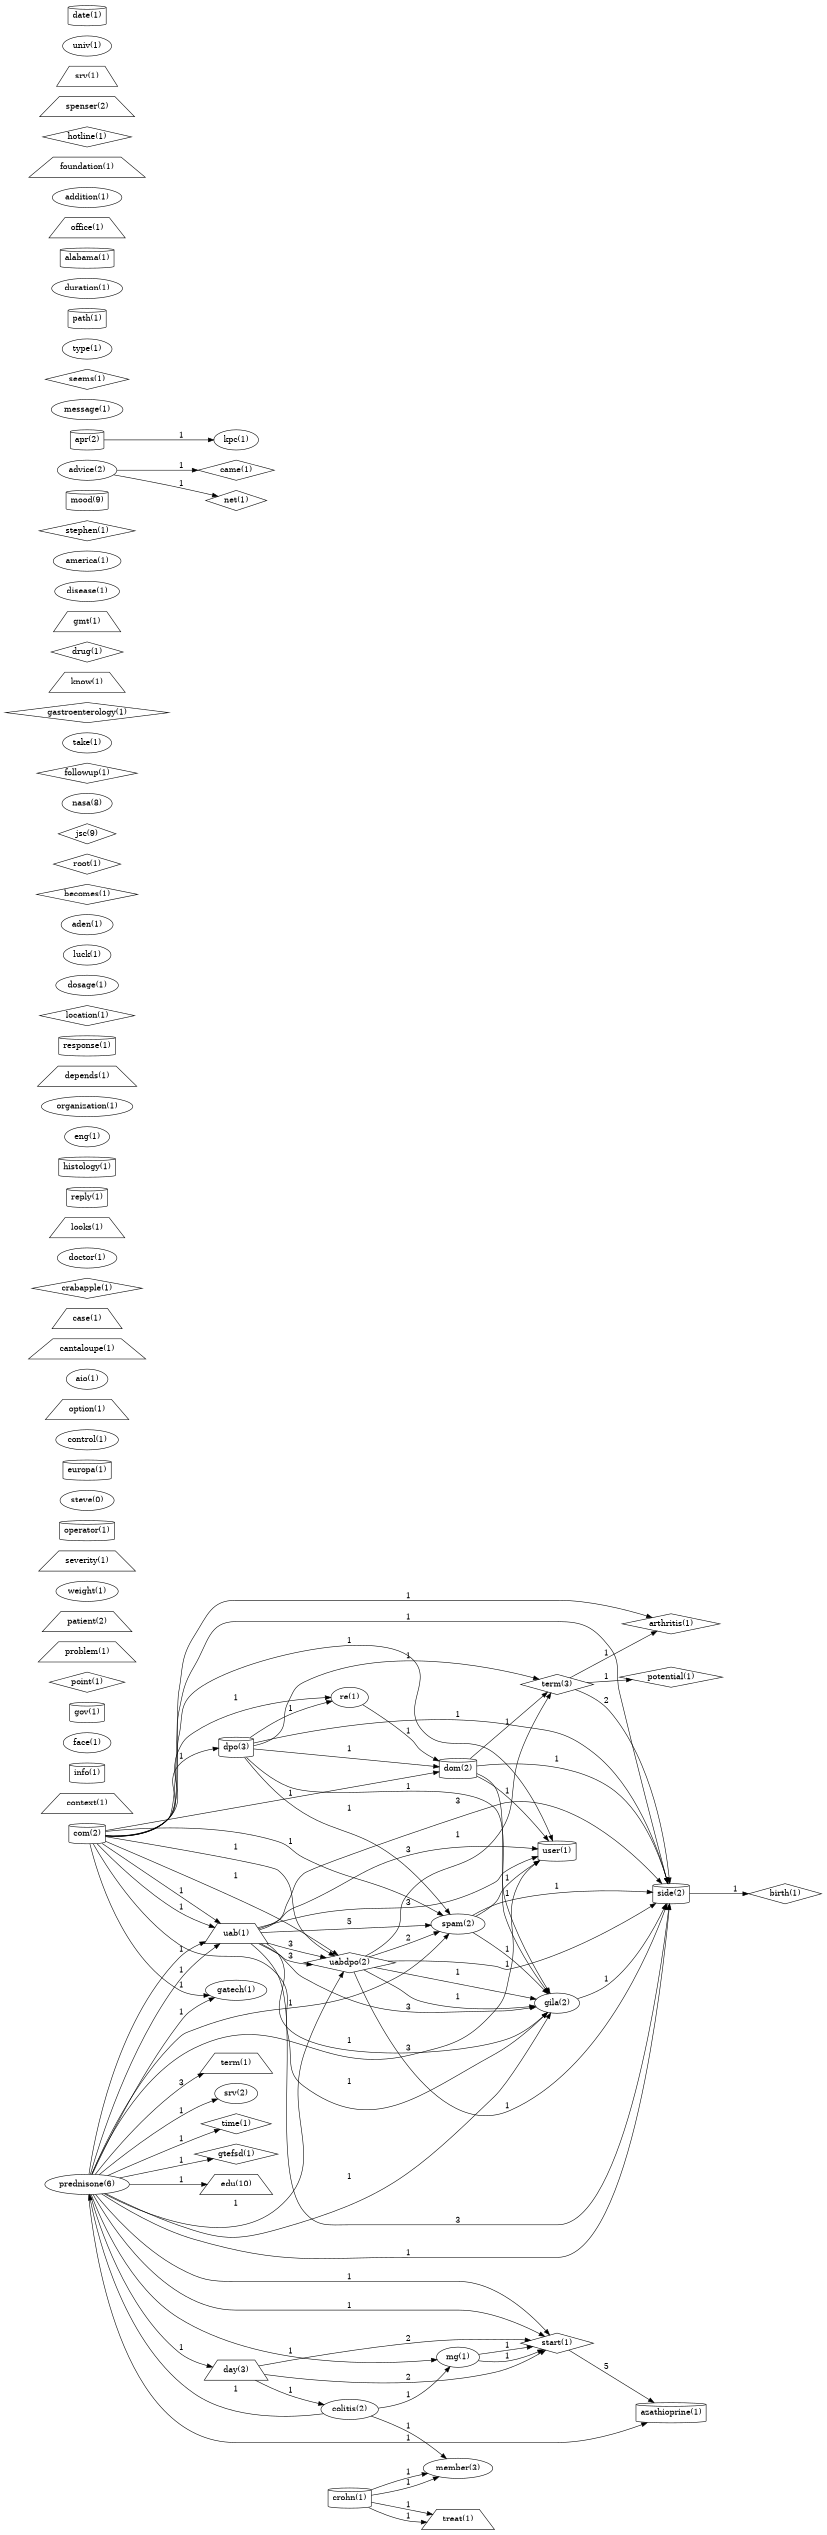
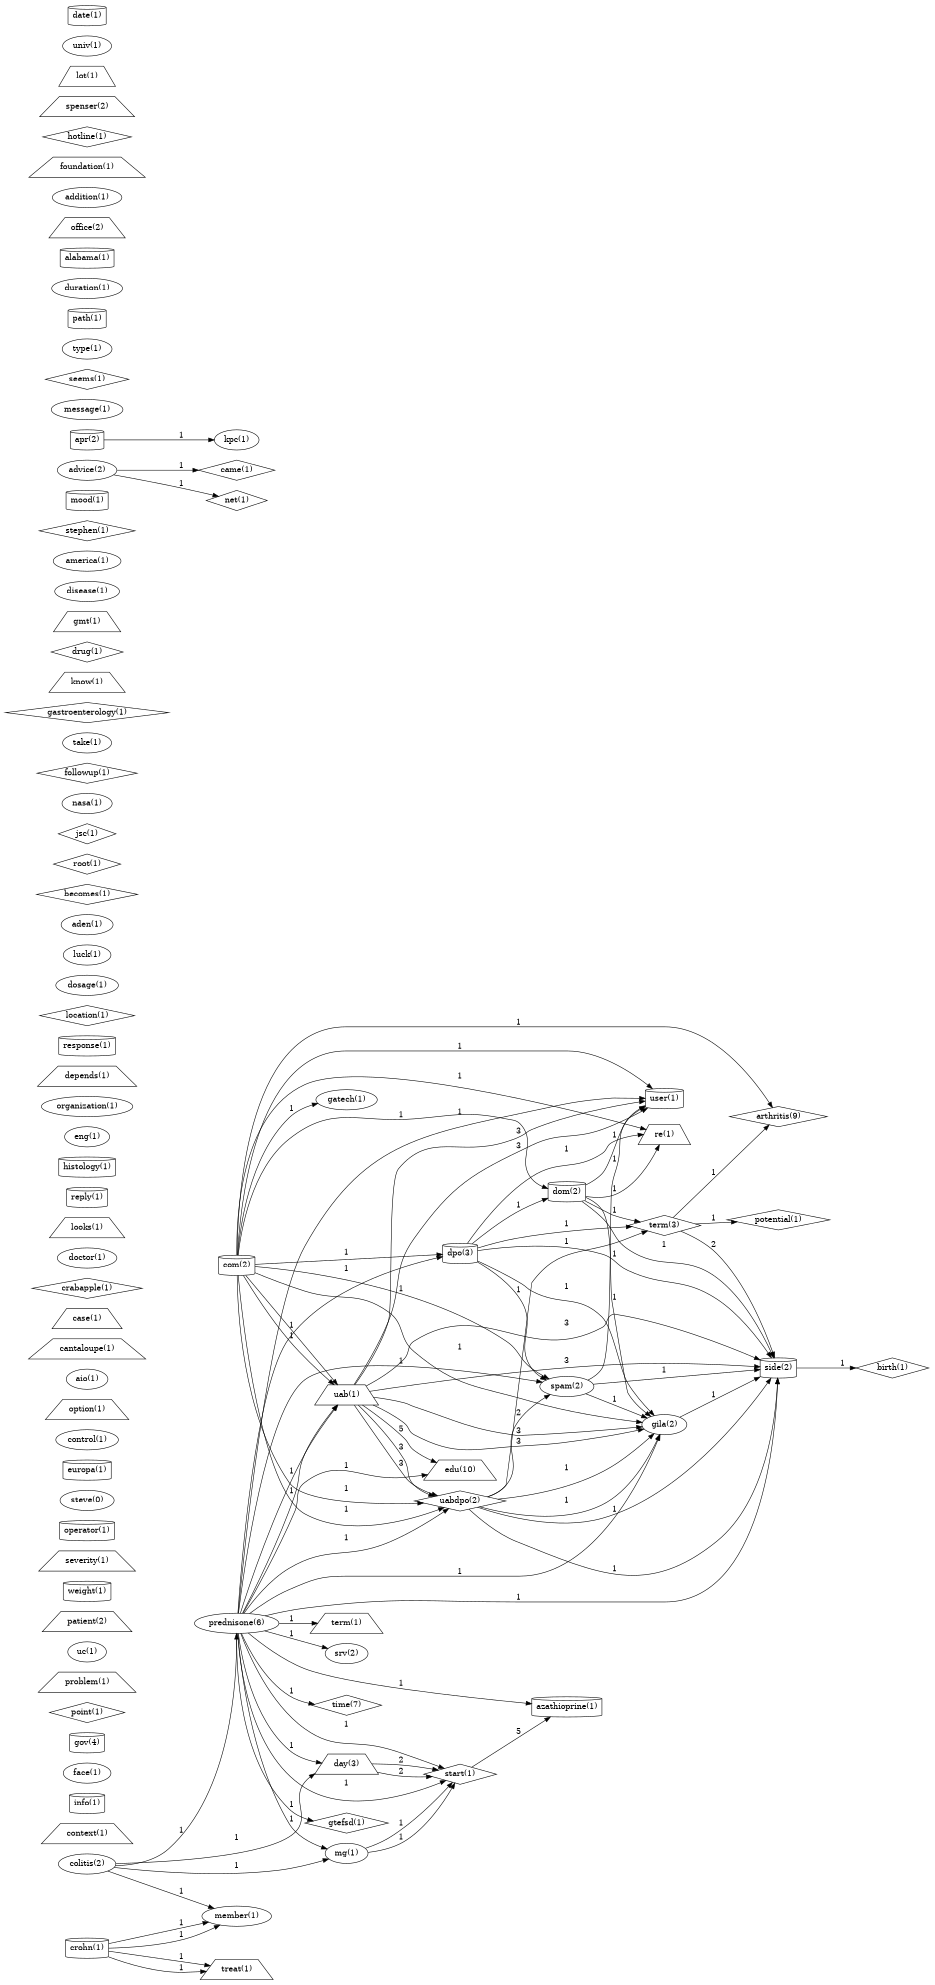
node "srv(1)": label "srv(1)" -> "lot(1)"
node "office(1)": label "office(1)" -> "office(2)"
node "mood(9)": label "mood(9)" -> "mood(1)"
node "nasa(8)": label "nasa(8)" -> "nasa(1)"
node "jsc(9)": label "jsc(9)" -> "jsc(1)"
node "weight(1)": shape ellipse -> cylinder
edge "com(2)" -> "side(2)": removed, label "1"
node "arthritis(1)": label "arthritis(1)" -> "arthritis(9)"
node "uc(1)": added
node "re(1)": shape ellipse -> trapezium
node "gov(1)": label "gov(1)" -> "gov(4)"
edge "re(1)" -> "dom(2)": reversed
edge "uab(1)" -> "spam(2)": now "uab(1)" -> "edu(10)"
edge "prednisone(6)" -> "gatech(1)": now "prednisone(6)" -> "dpo(3)"
edge "prednisone(6)" -> "term(1)": label "3" -> "1"
node "time(1)": label "time(1)" -> "time(7)"
edge "day(3)" -> "colitis(2)": reversed
node "member(3)": label "member(3)" -> "member(1)"
